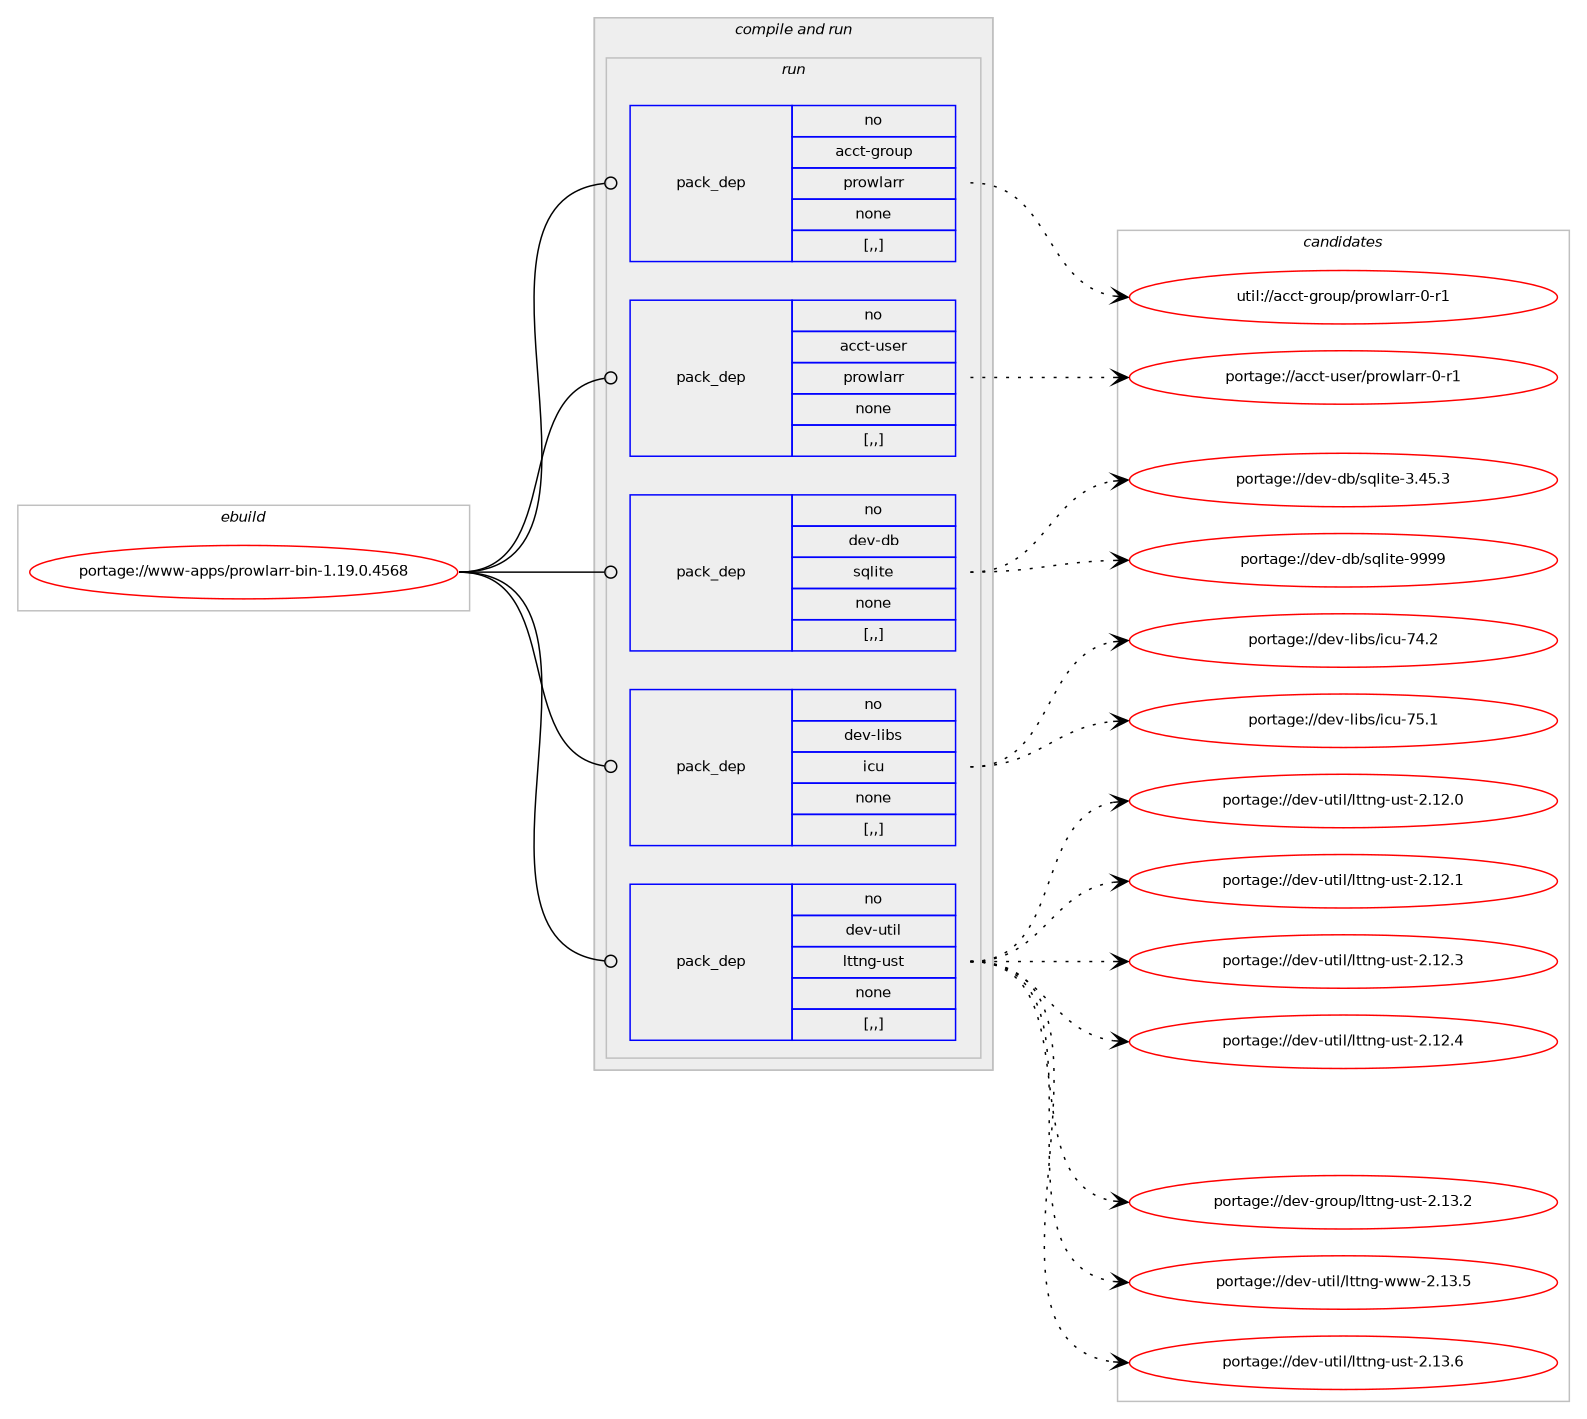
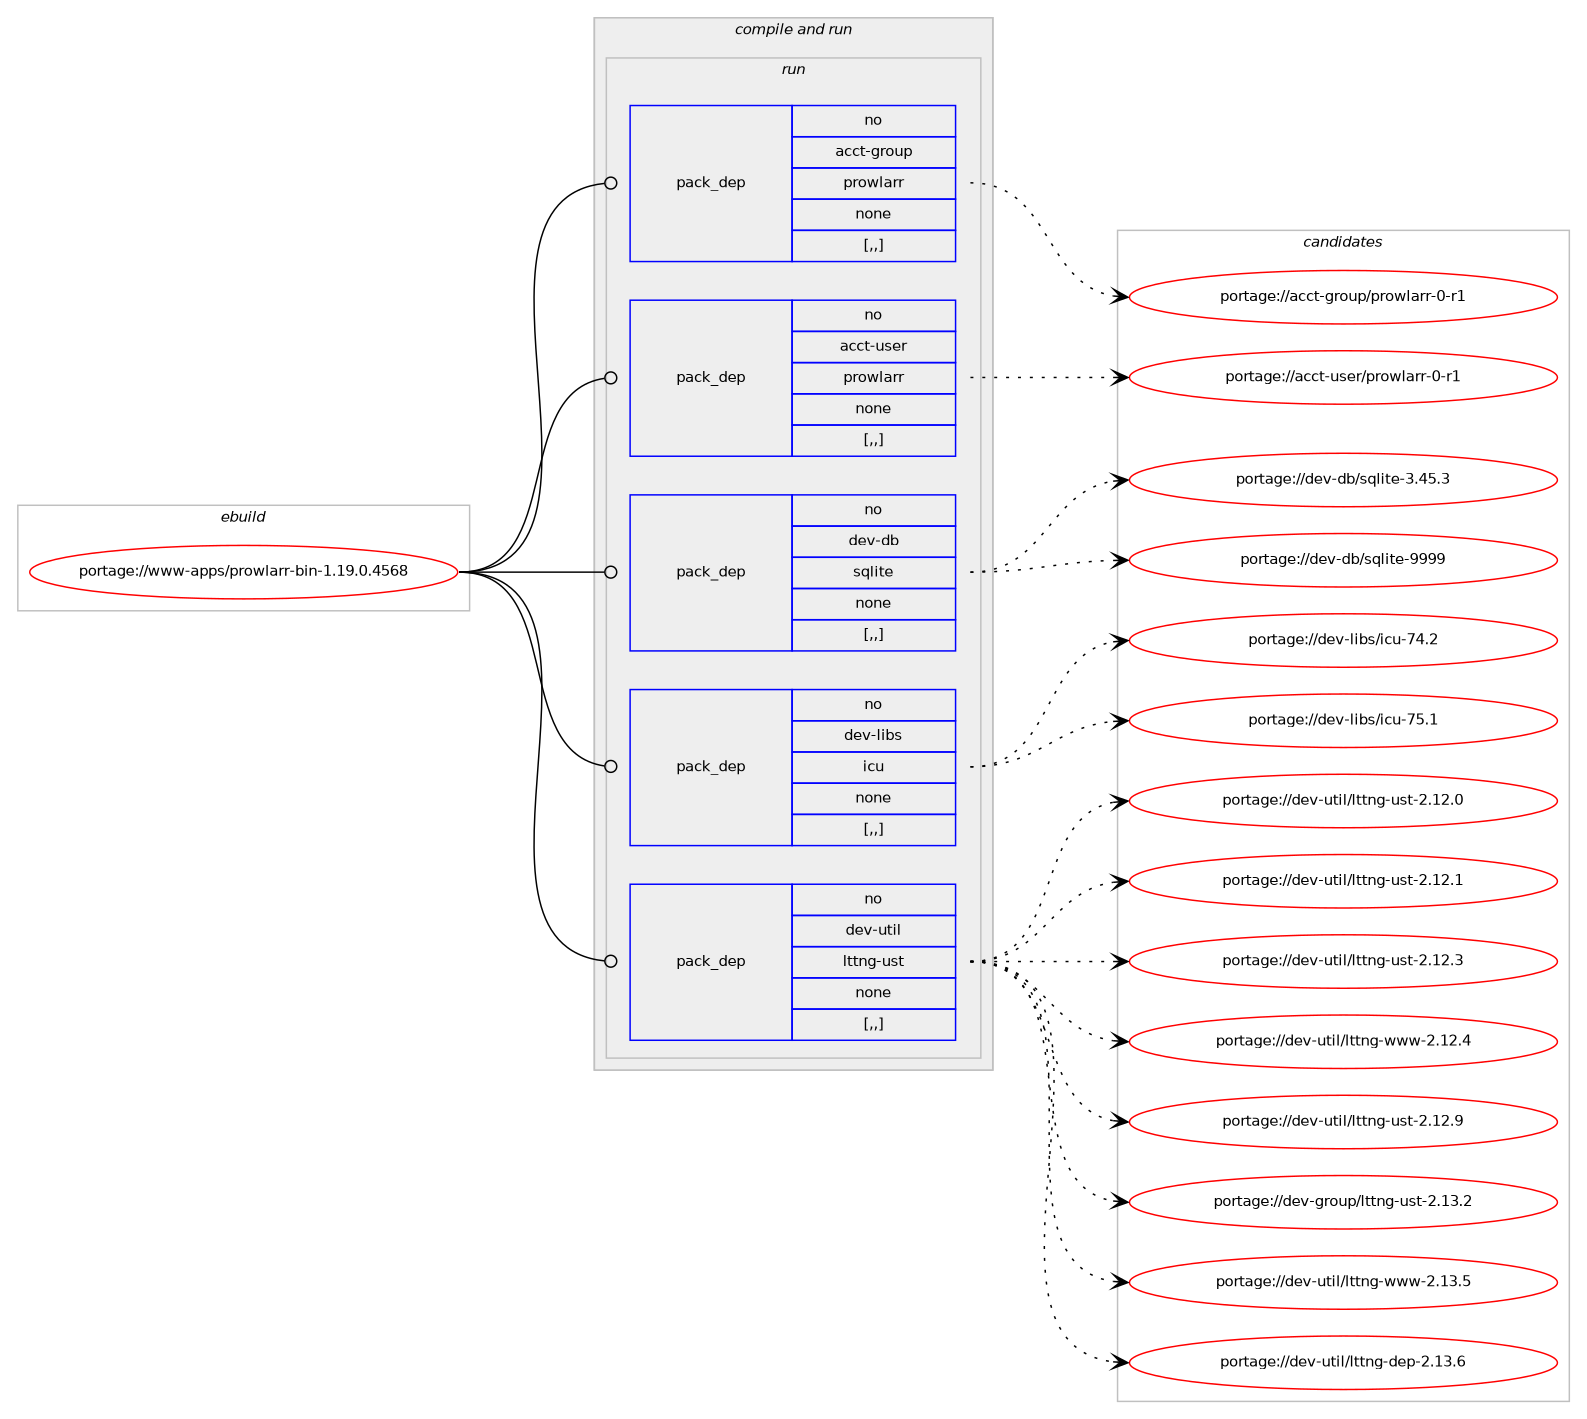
node "util://acct-group/prowlarr-0-r1": label "util://acct-group/prowlarr-0-r1" -> "portage://acct-group/prowlarr-0-r1"
node "portage://dev-util/lttng-ust-2.12.4": label "portage://dev-util/lttng-ust-2.12.4" -> "portage://dev-util/lttng-www-2.12.4"
node "portage://dev-util/lttng-ust-2.12.9": added
node "portage://dev-util/lttng-ust-2.13.6": label "portage://dev-util/lttng-ust-2.13.6" -> "portage://dev-util/lttng-dep-2.13.6"
